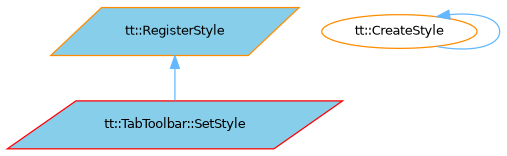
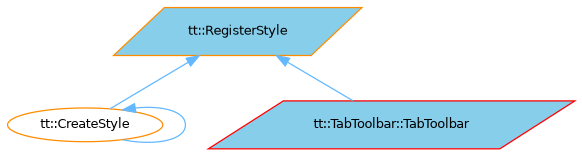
edge "tt::CreateStyle" -> "tt::RegisterStyle": added
node "tt::TabToolbar::SetStyle": label "tt::TabToolbar::SetStyle" -> "tt::TabToolbar::TabToolbar"
